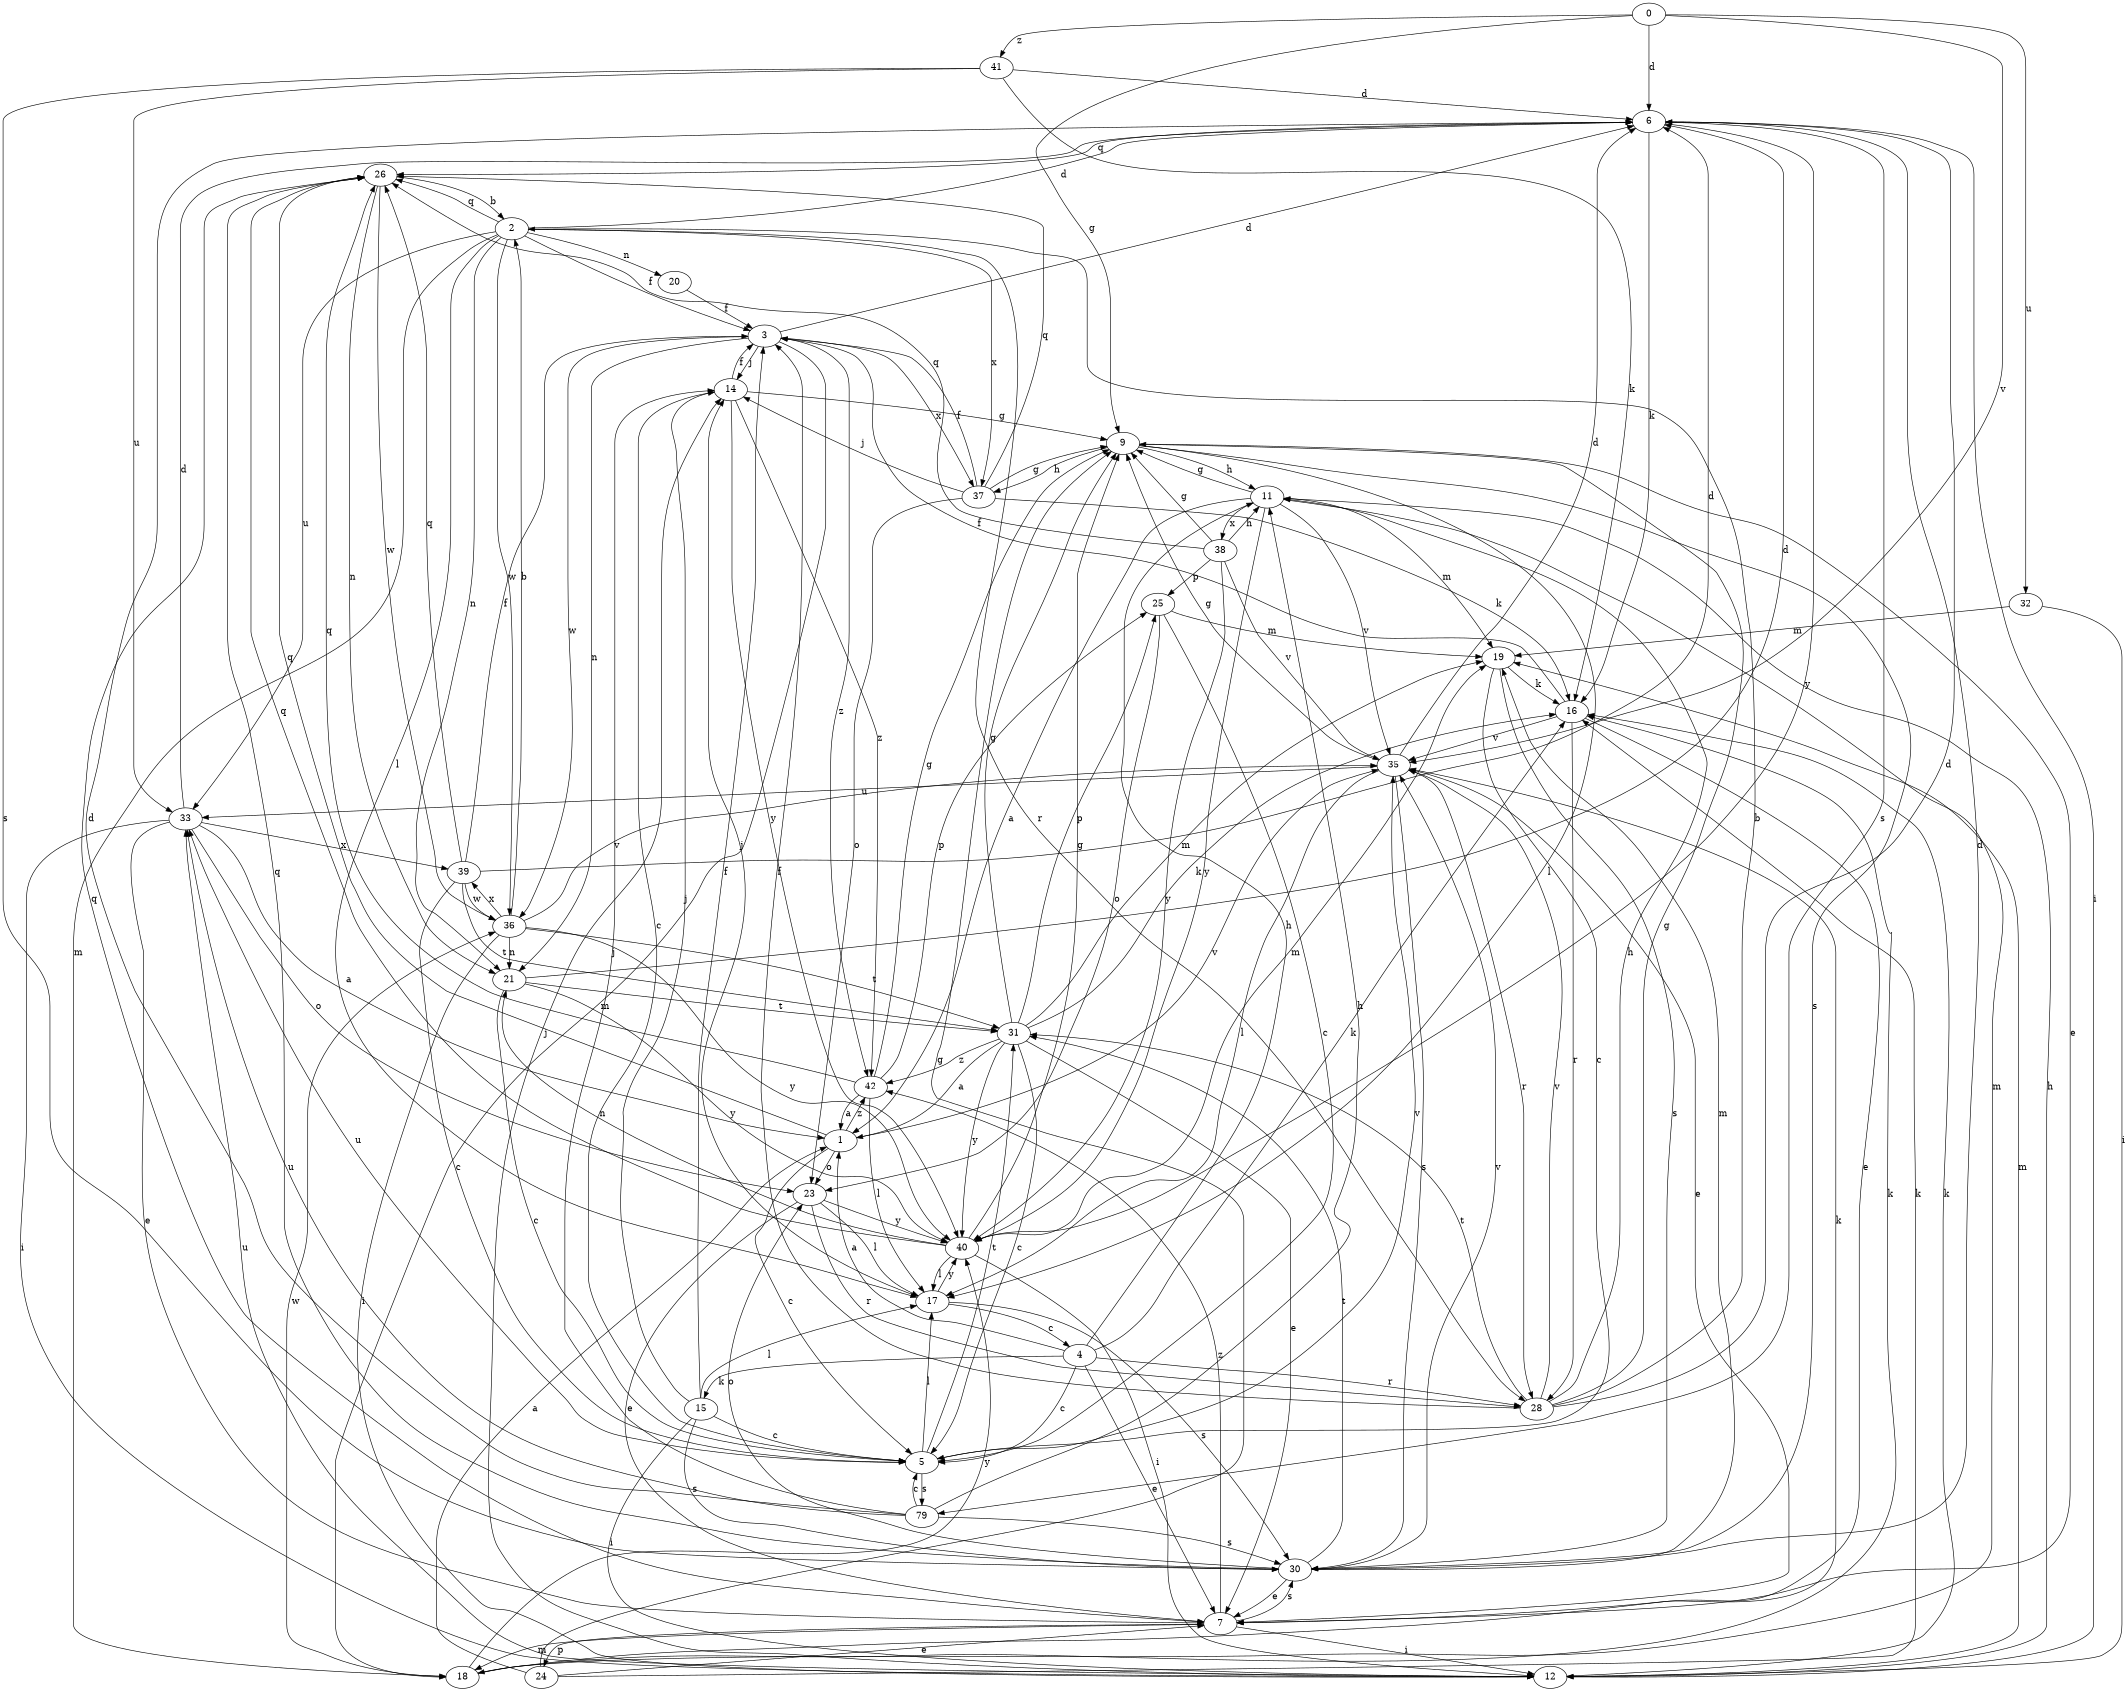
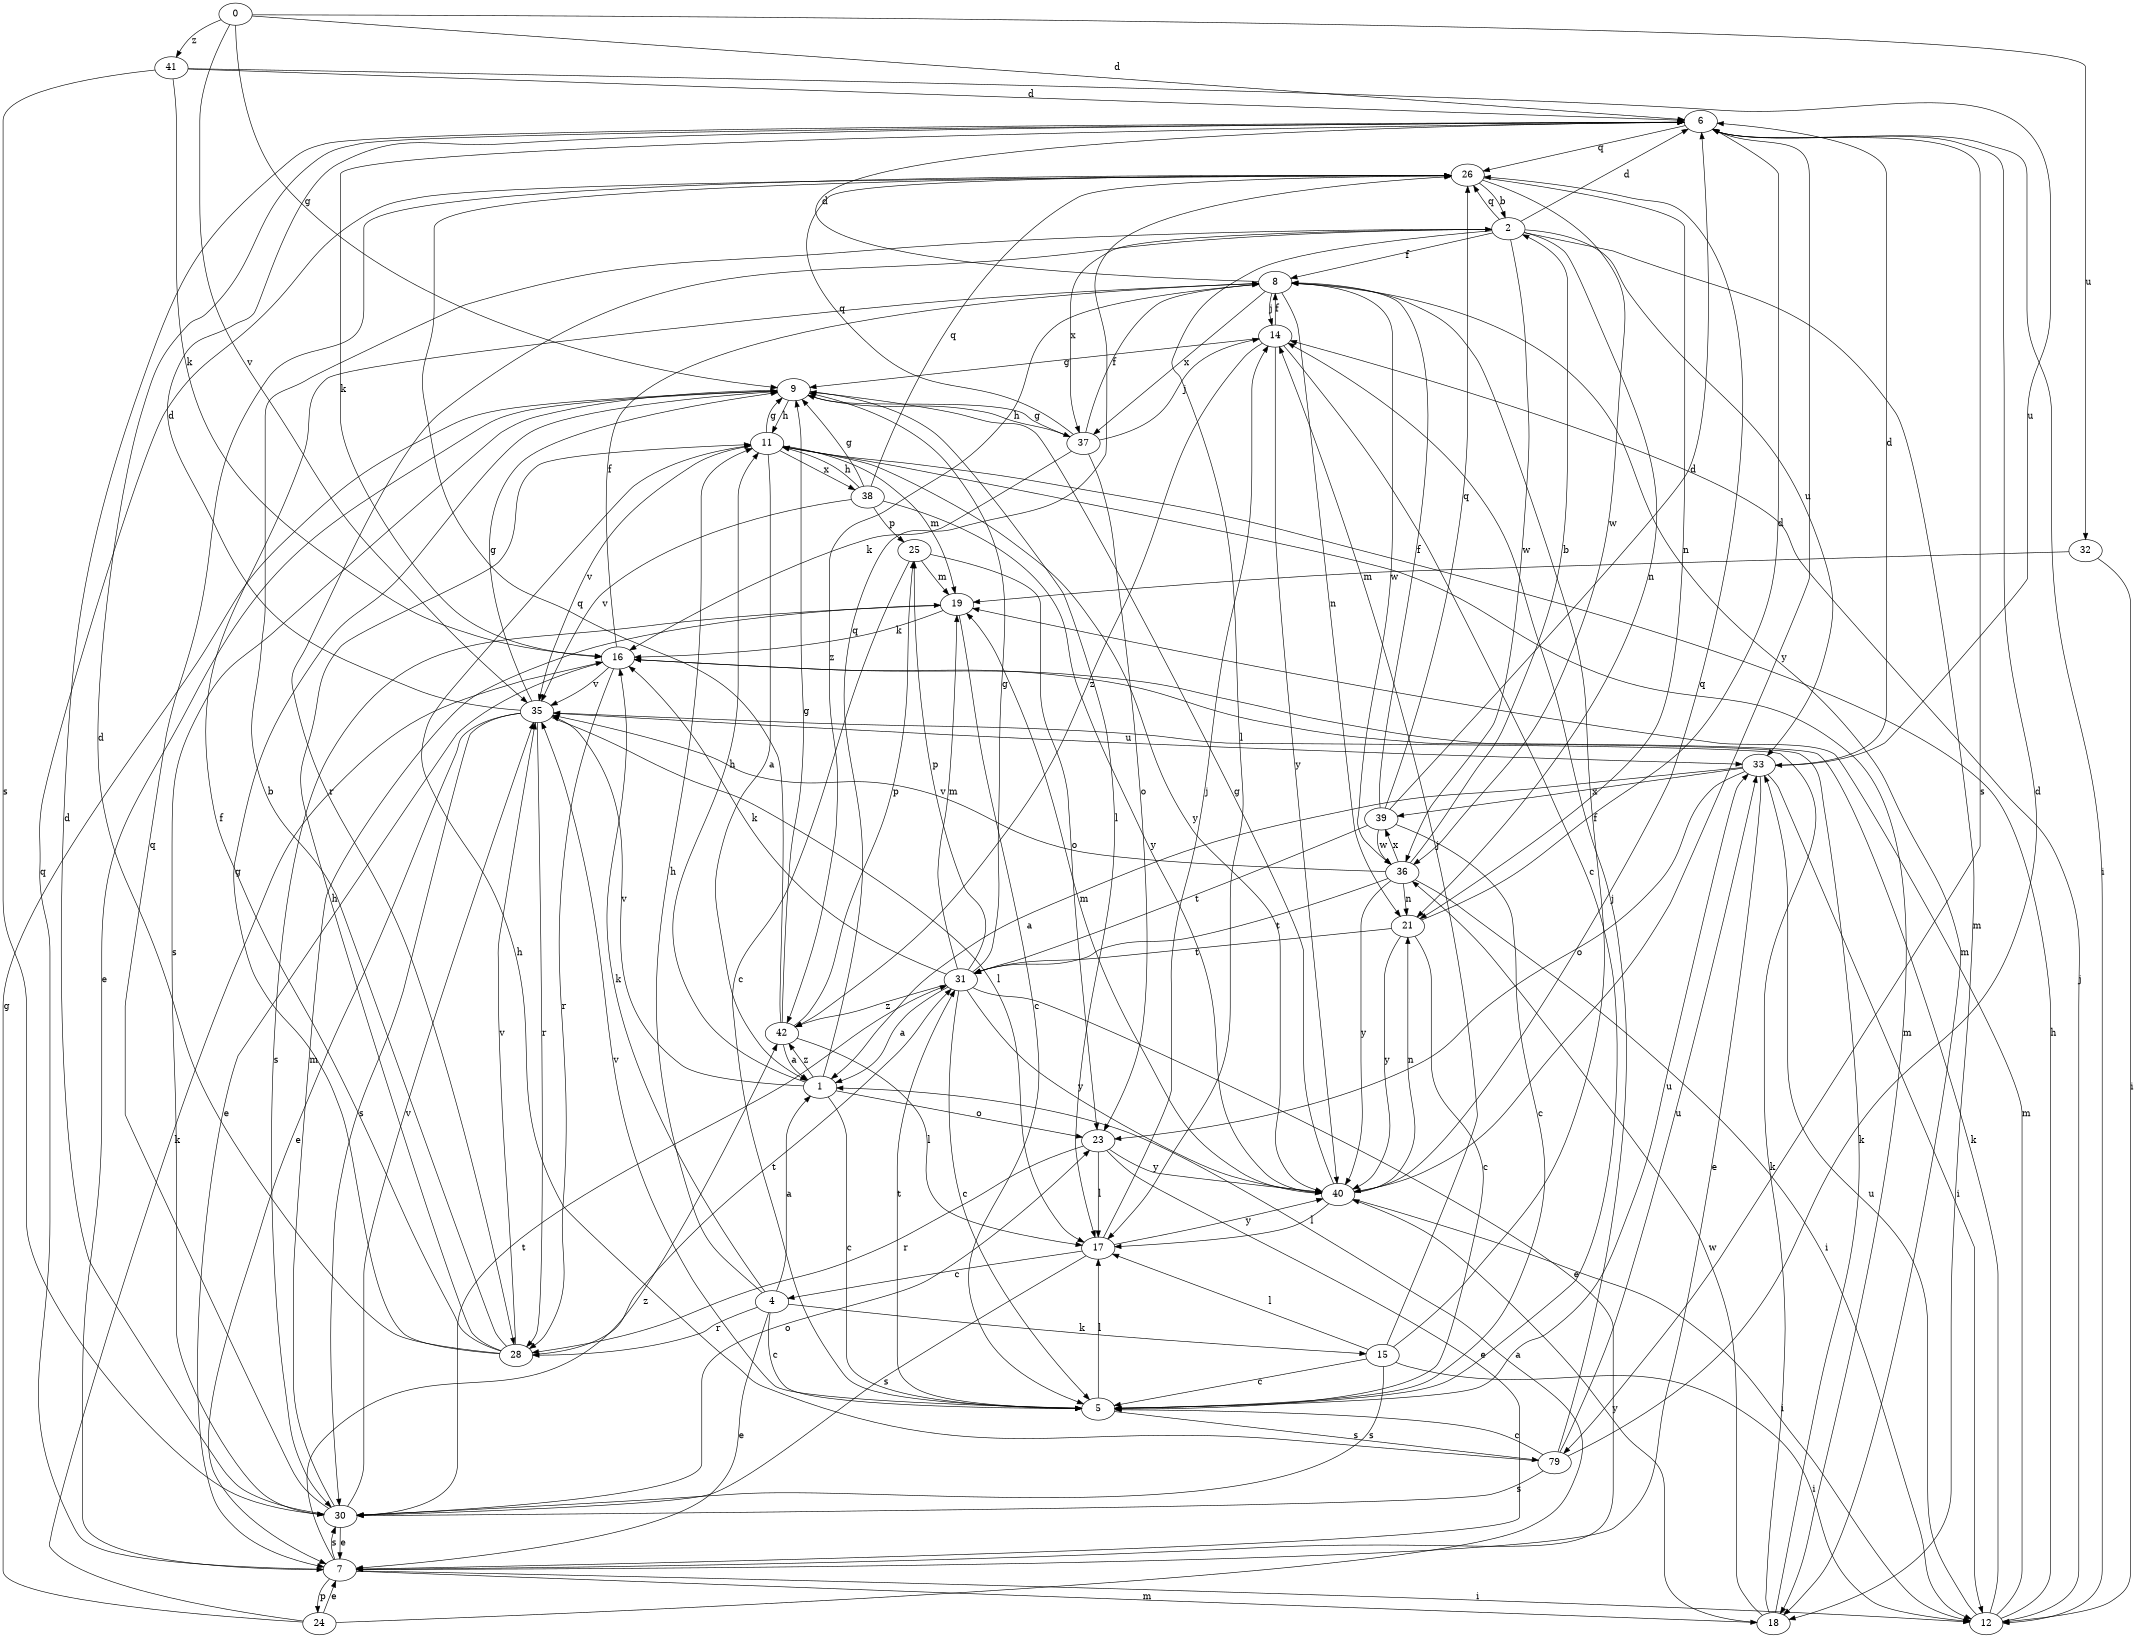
node "20": removed
node "3": label "3" -> "8"
edge "1" -> "11": added, label "h"
